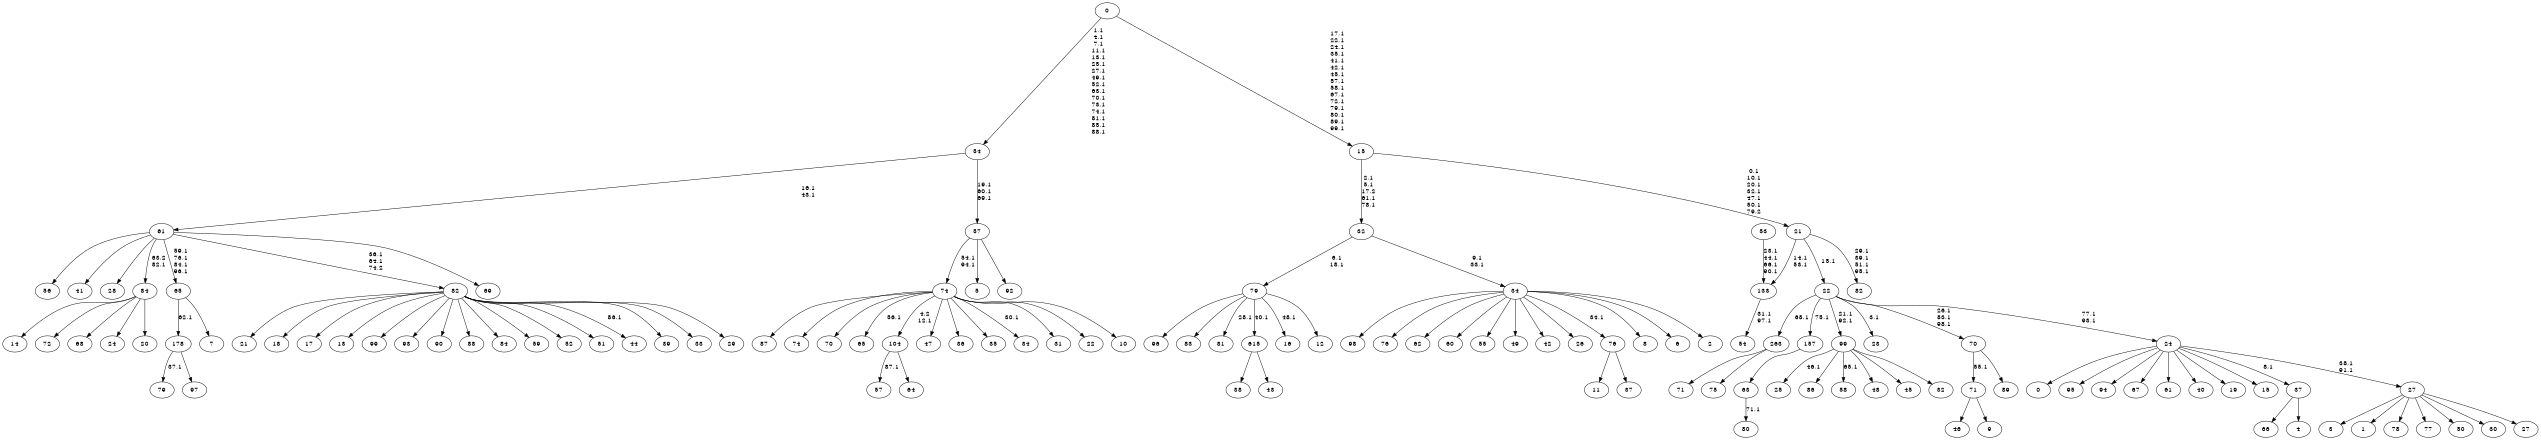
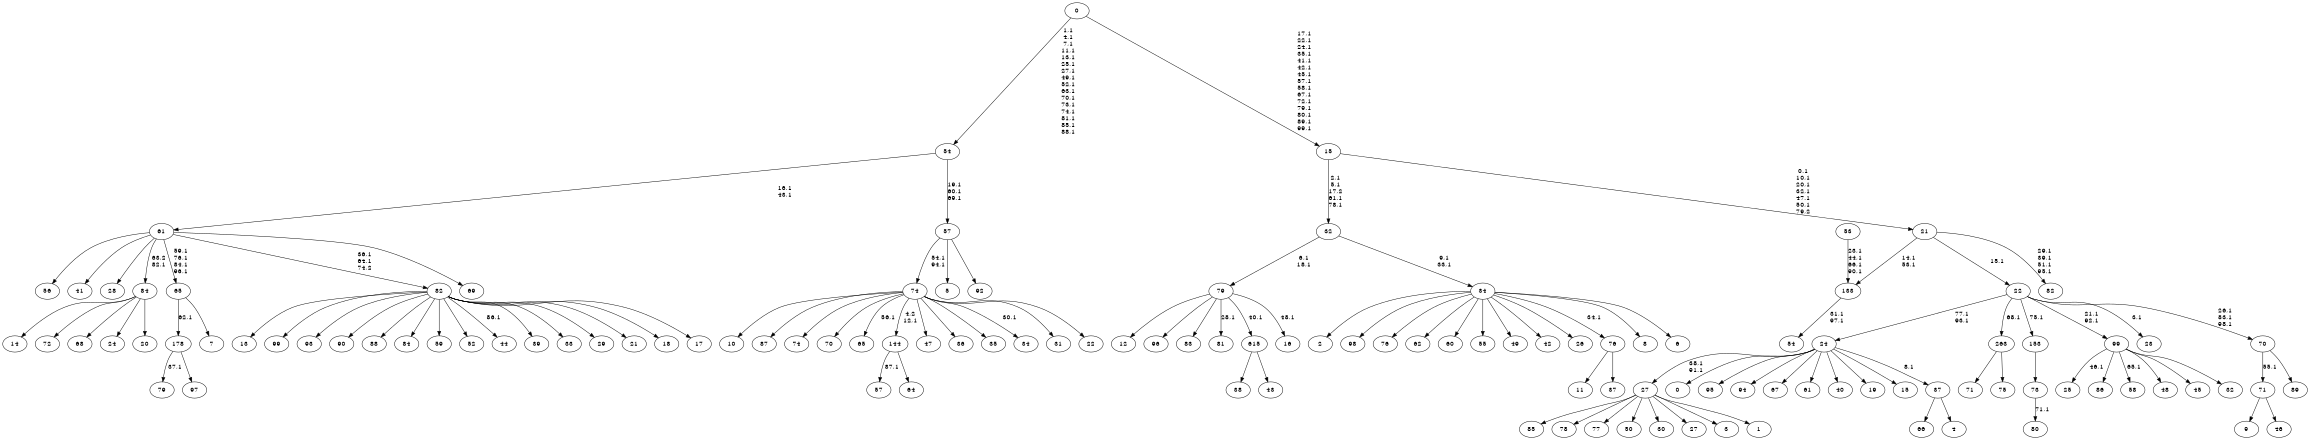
node "51": removed
node "104": label "104" -> "144"
node "157": label "157" -> "153"
node "63": label "63" -> "73"
node "85": added
